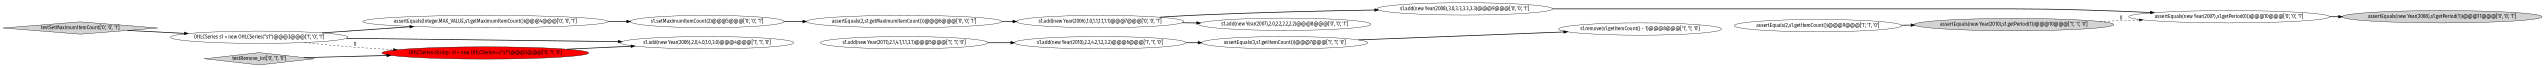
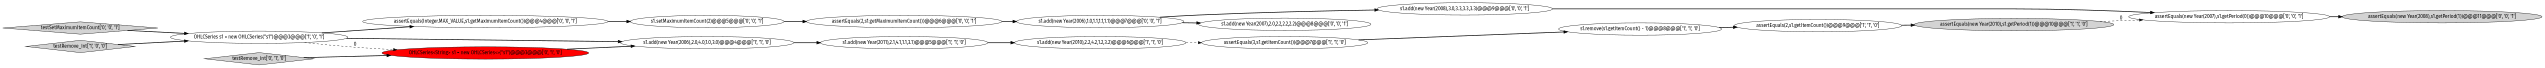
edge "s1.remove(s1.getItemCount() - 1)@@@8@@@['1', '1', '0']" -> "assertEquals(2,s1.getItemCount())@@@9@@@['1', '1', '0']": added
edge "s1.add(new Year(2006),2.0,4.0,1.0,3.0)@@@4@@@['1', '1', '0']" -> "s1.add(new Year(2011),2.1,4.1,1.1,3.1)@@@5@@@['1', '1', '0']": added
edge "s1.add(new Year(2010),2.2,4.2,1.2,3.2)@@@6@@@['1', '1', '0']" -> "assertEquals(3,s1.getItemCount())@@@7@@@['1', '1', '0']": style bold -> dashed
node "testRemove_int['1', '0', '0']": added
